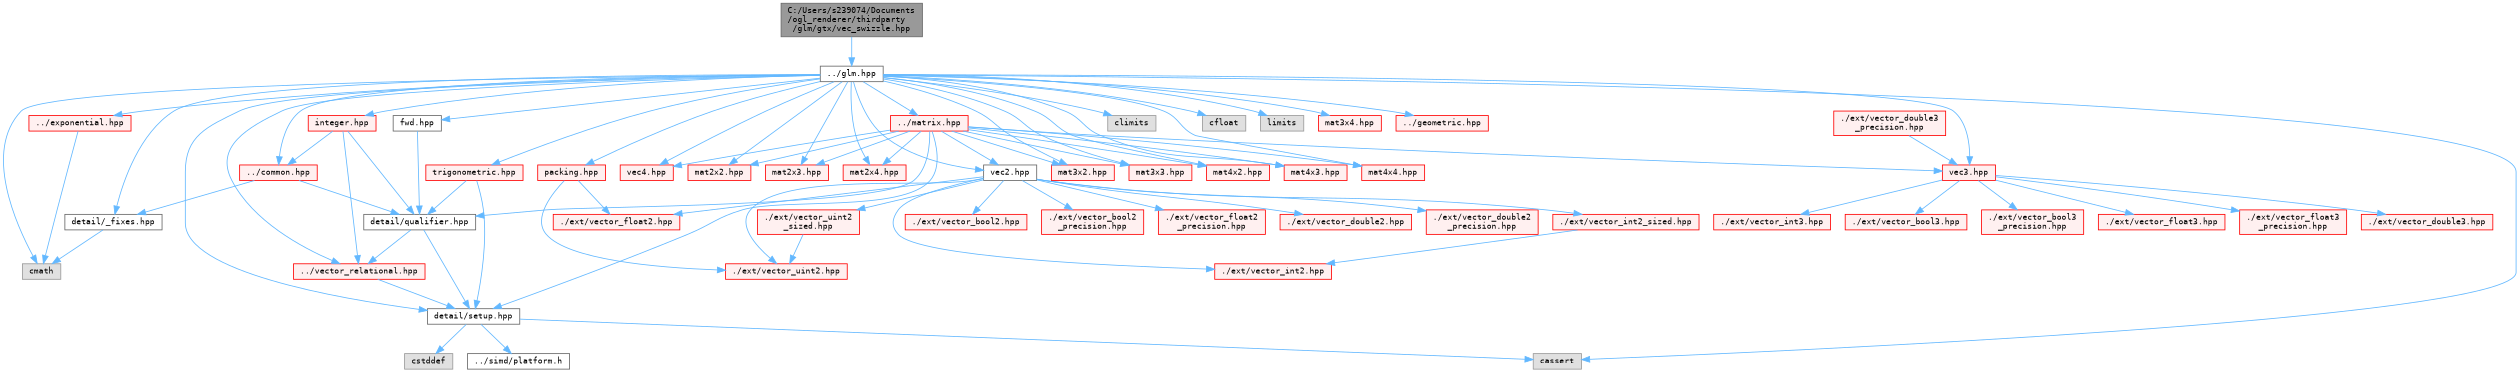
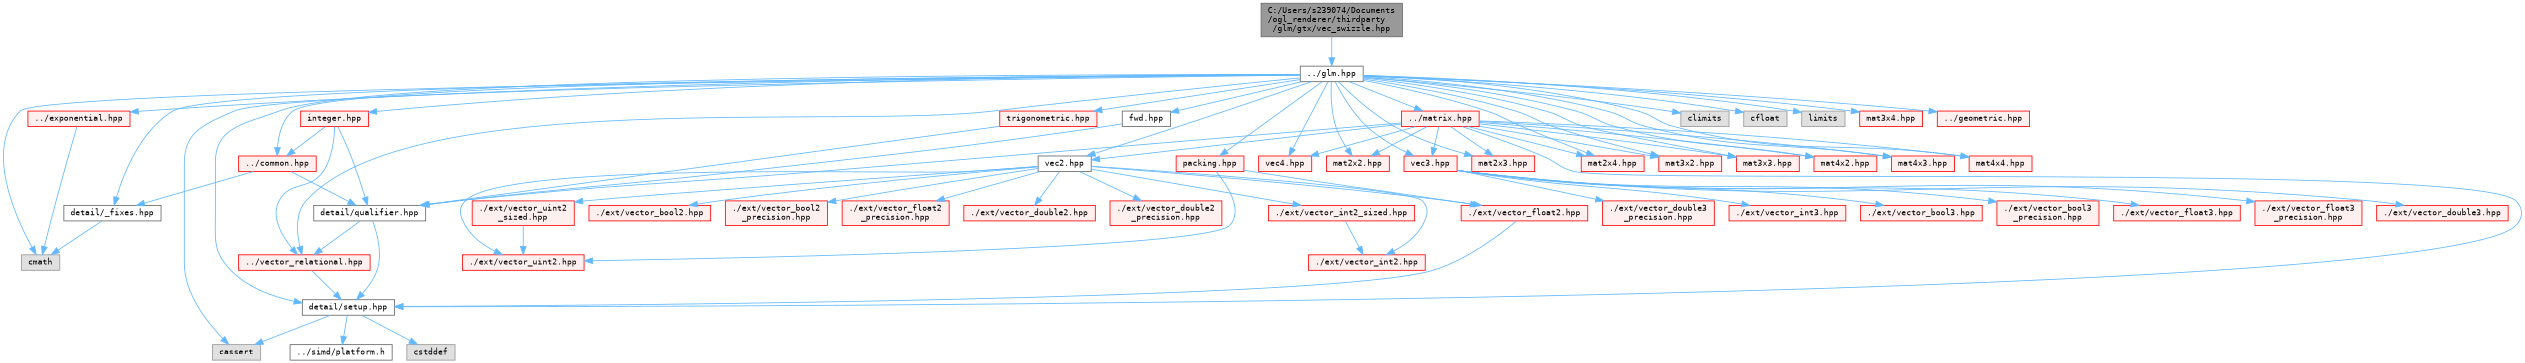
edge "./ext/vector_double3 _precision.hpp" -> "vec3.hpp": reversed
edge "trigonometric.hpp" -> "detail/setup.hpp": now "./ext/vector_float2.hpp" -> "detail/setup.hpp"
